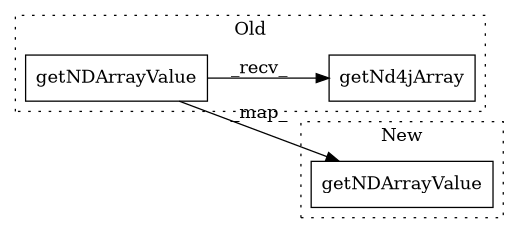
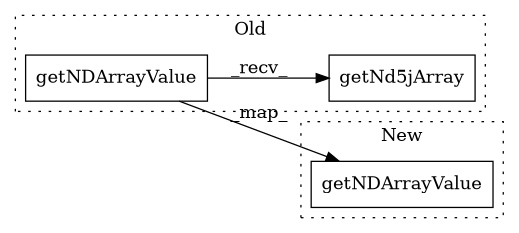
node "getNd4jArray": label "getNd4jArray" -> "getNd5jArray"
